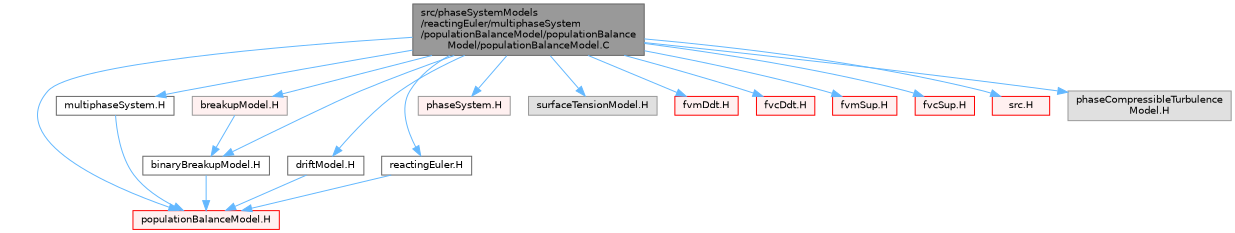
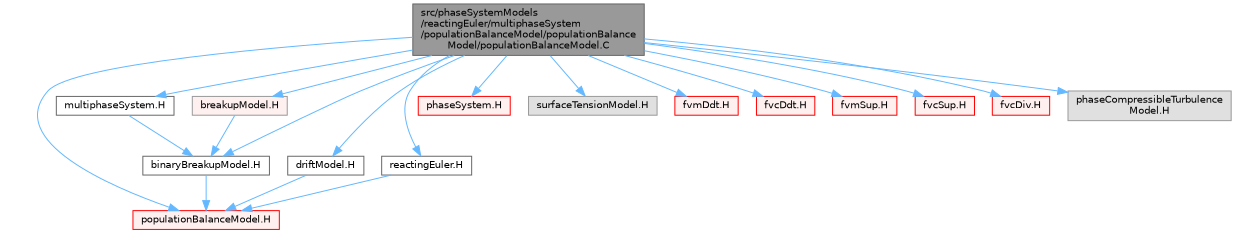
node "phaseSystem.H": color grey60 -> red
node "src.H": label "src.H" -> "fvcDiv.H"
edge "multiphaseSystem.H" -> "populationBalanceModel.H": now "multiphaseSystem.H" -> "binaryBreakupModel.H"
